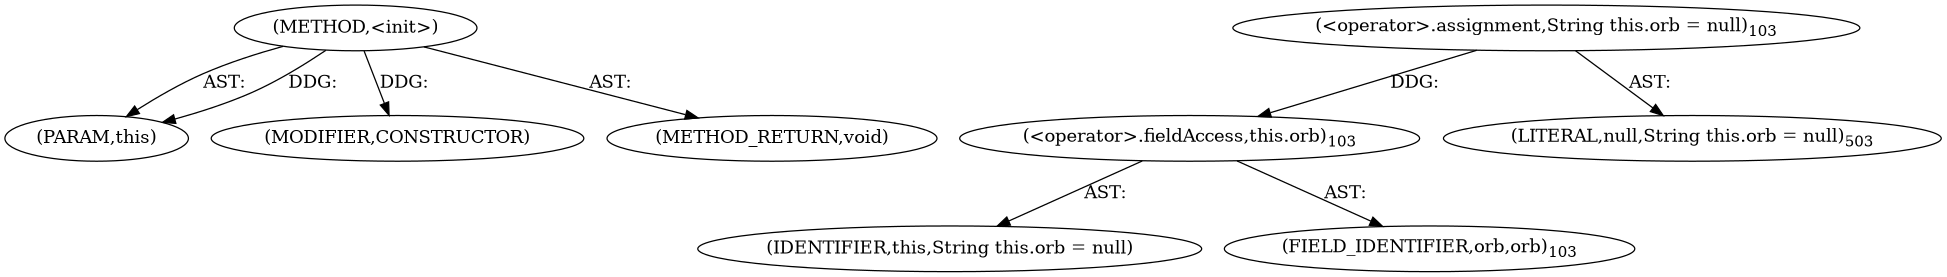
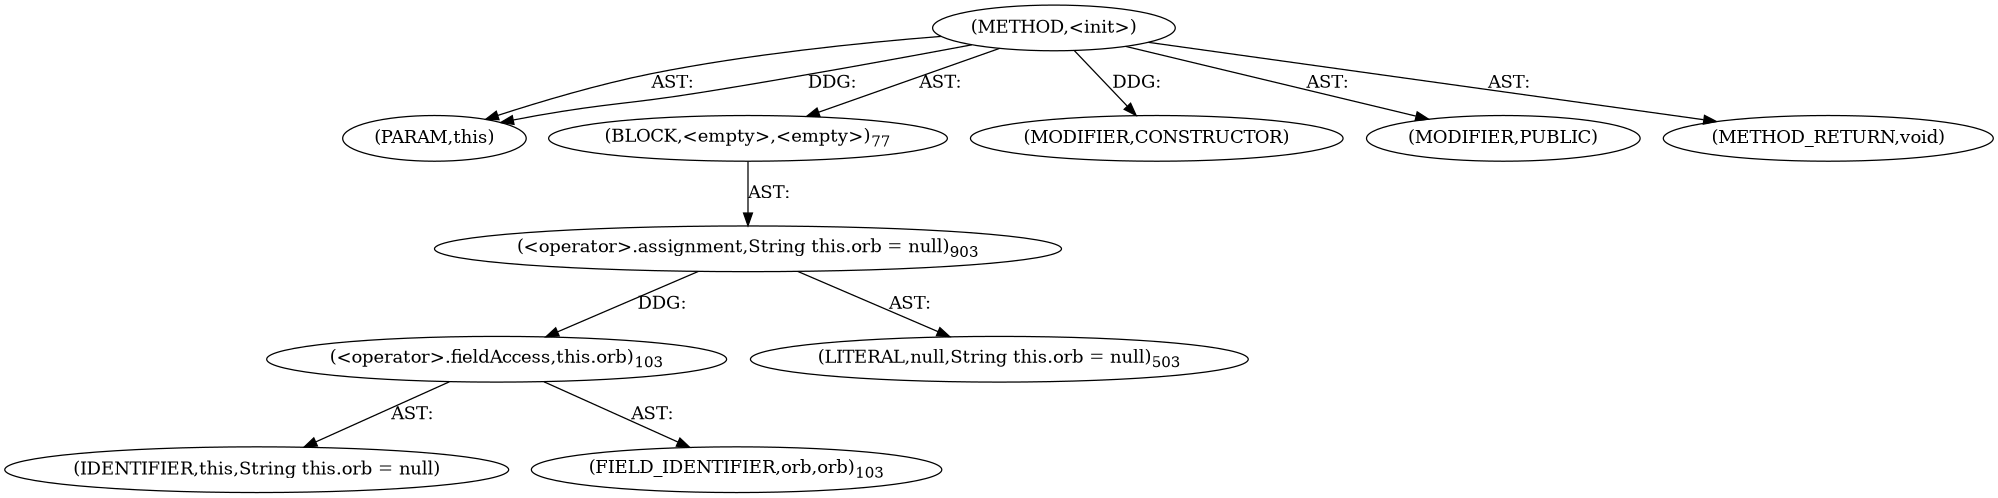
node "(<operator>.assignment,String this.orb = null)": text "103" -> "903"
node "(BLOCK,<empty>,<empty>)": added
node "(MODIFIER,PUBLIC)": added
